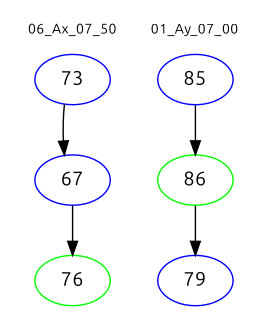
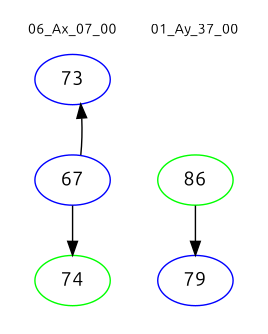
cluster "06_Ax_07_50": label "06_Ax_07_50" -> "06_Ax_07_00"
cluster "01_Ay_07_00": label "01_Ay_07_00" -> "01_Ay_37_00"
node "85": removed
edge "73" -> "67": reversed
node "76": label "76" -> "74"
